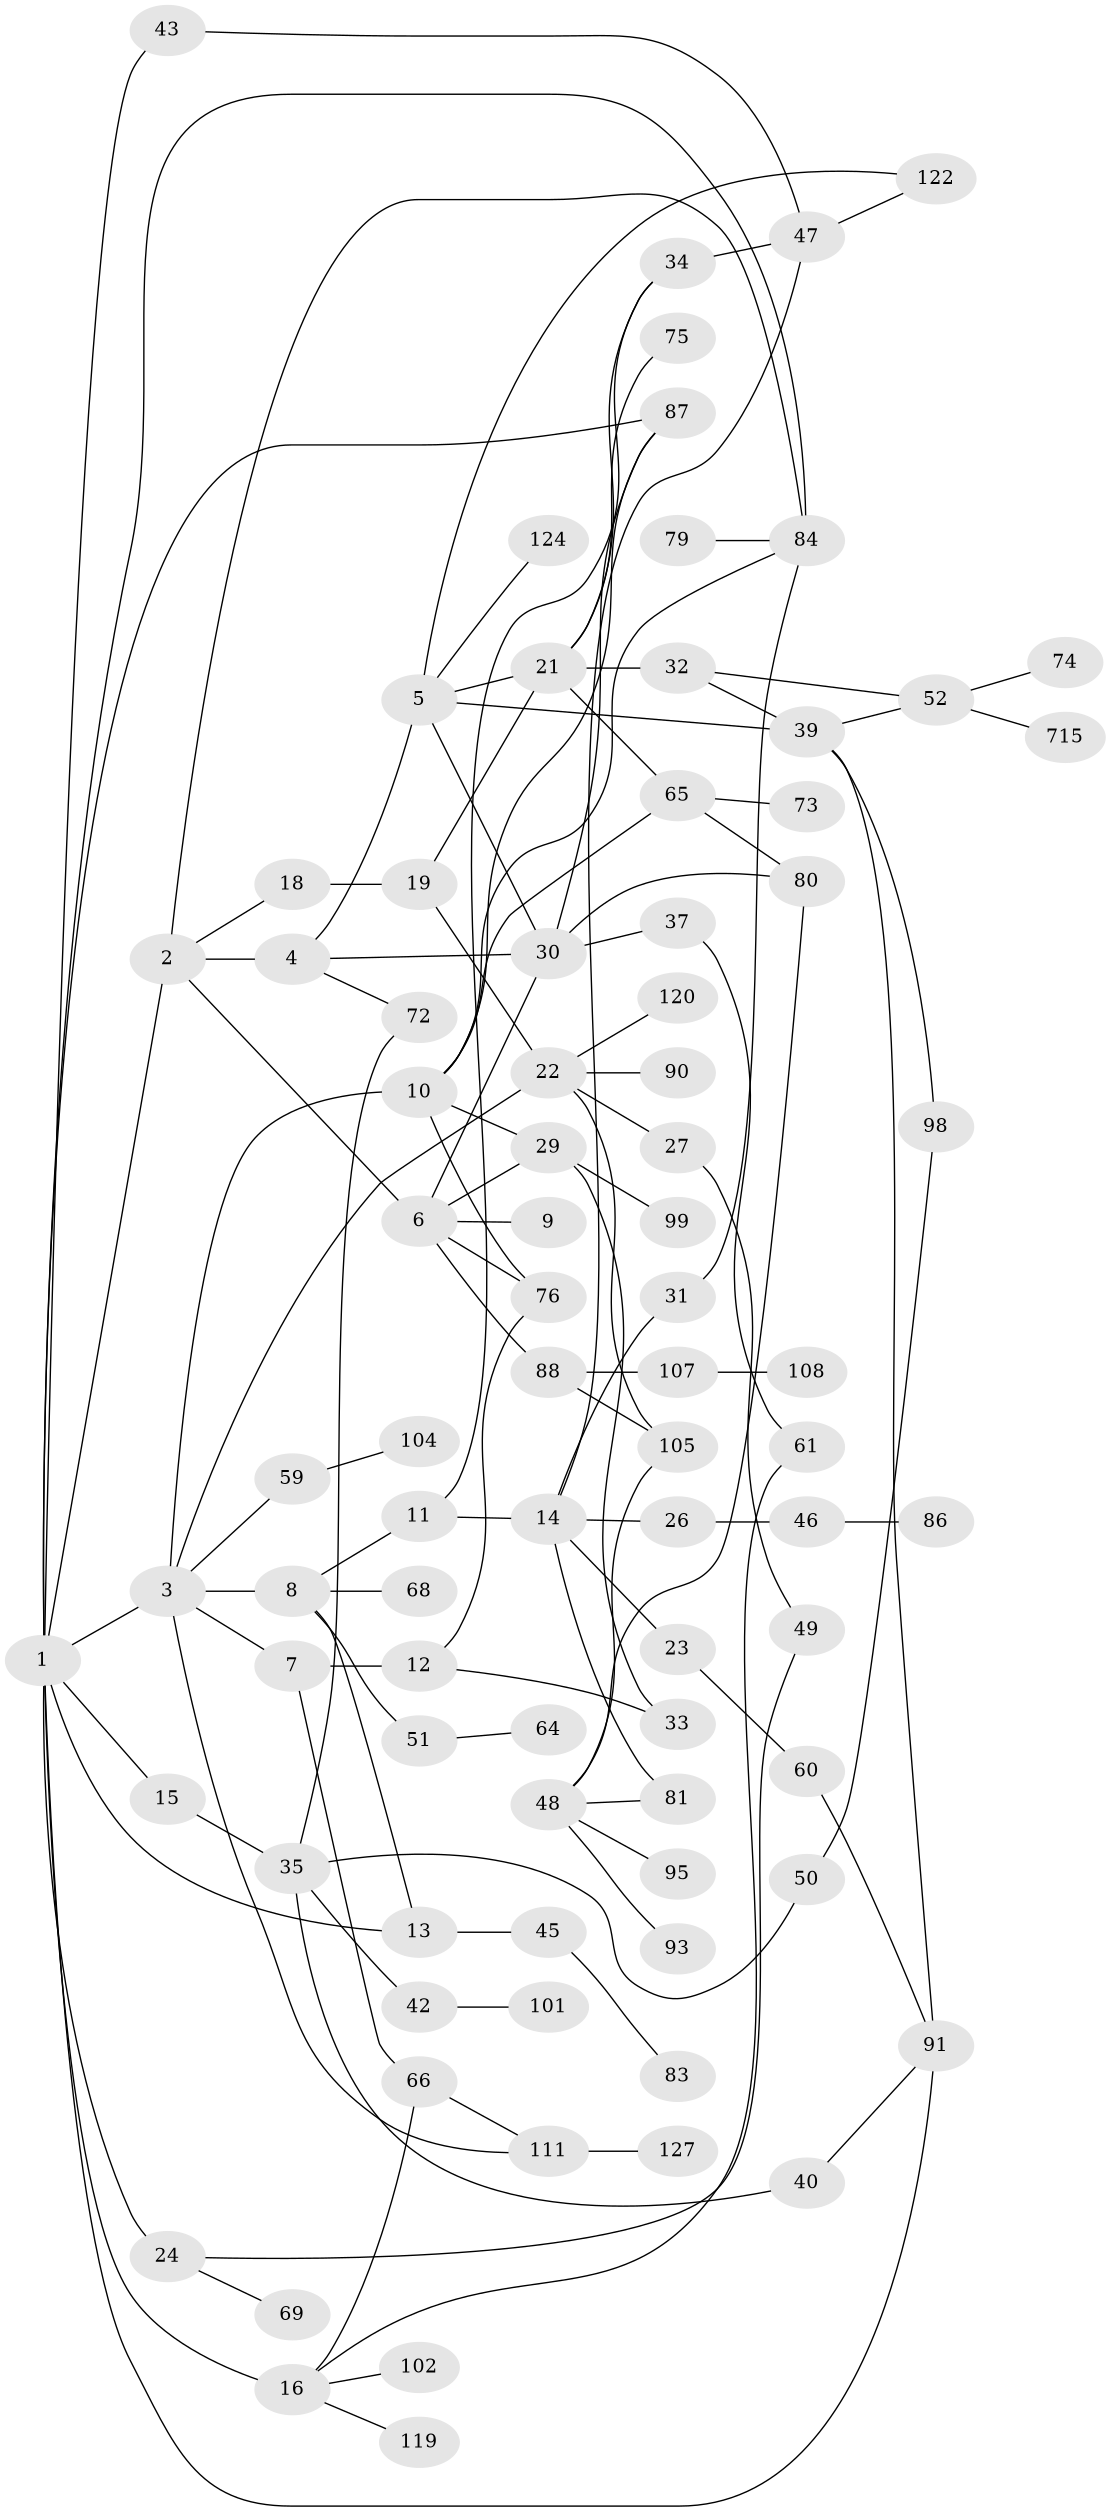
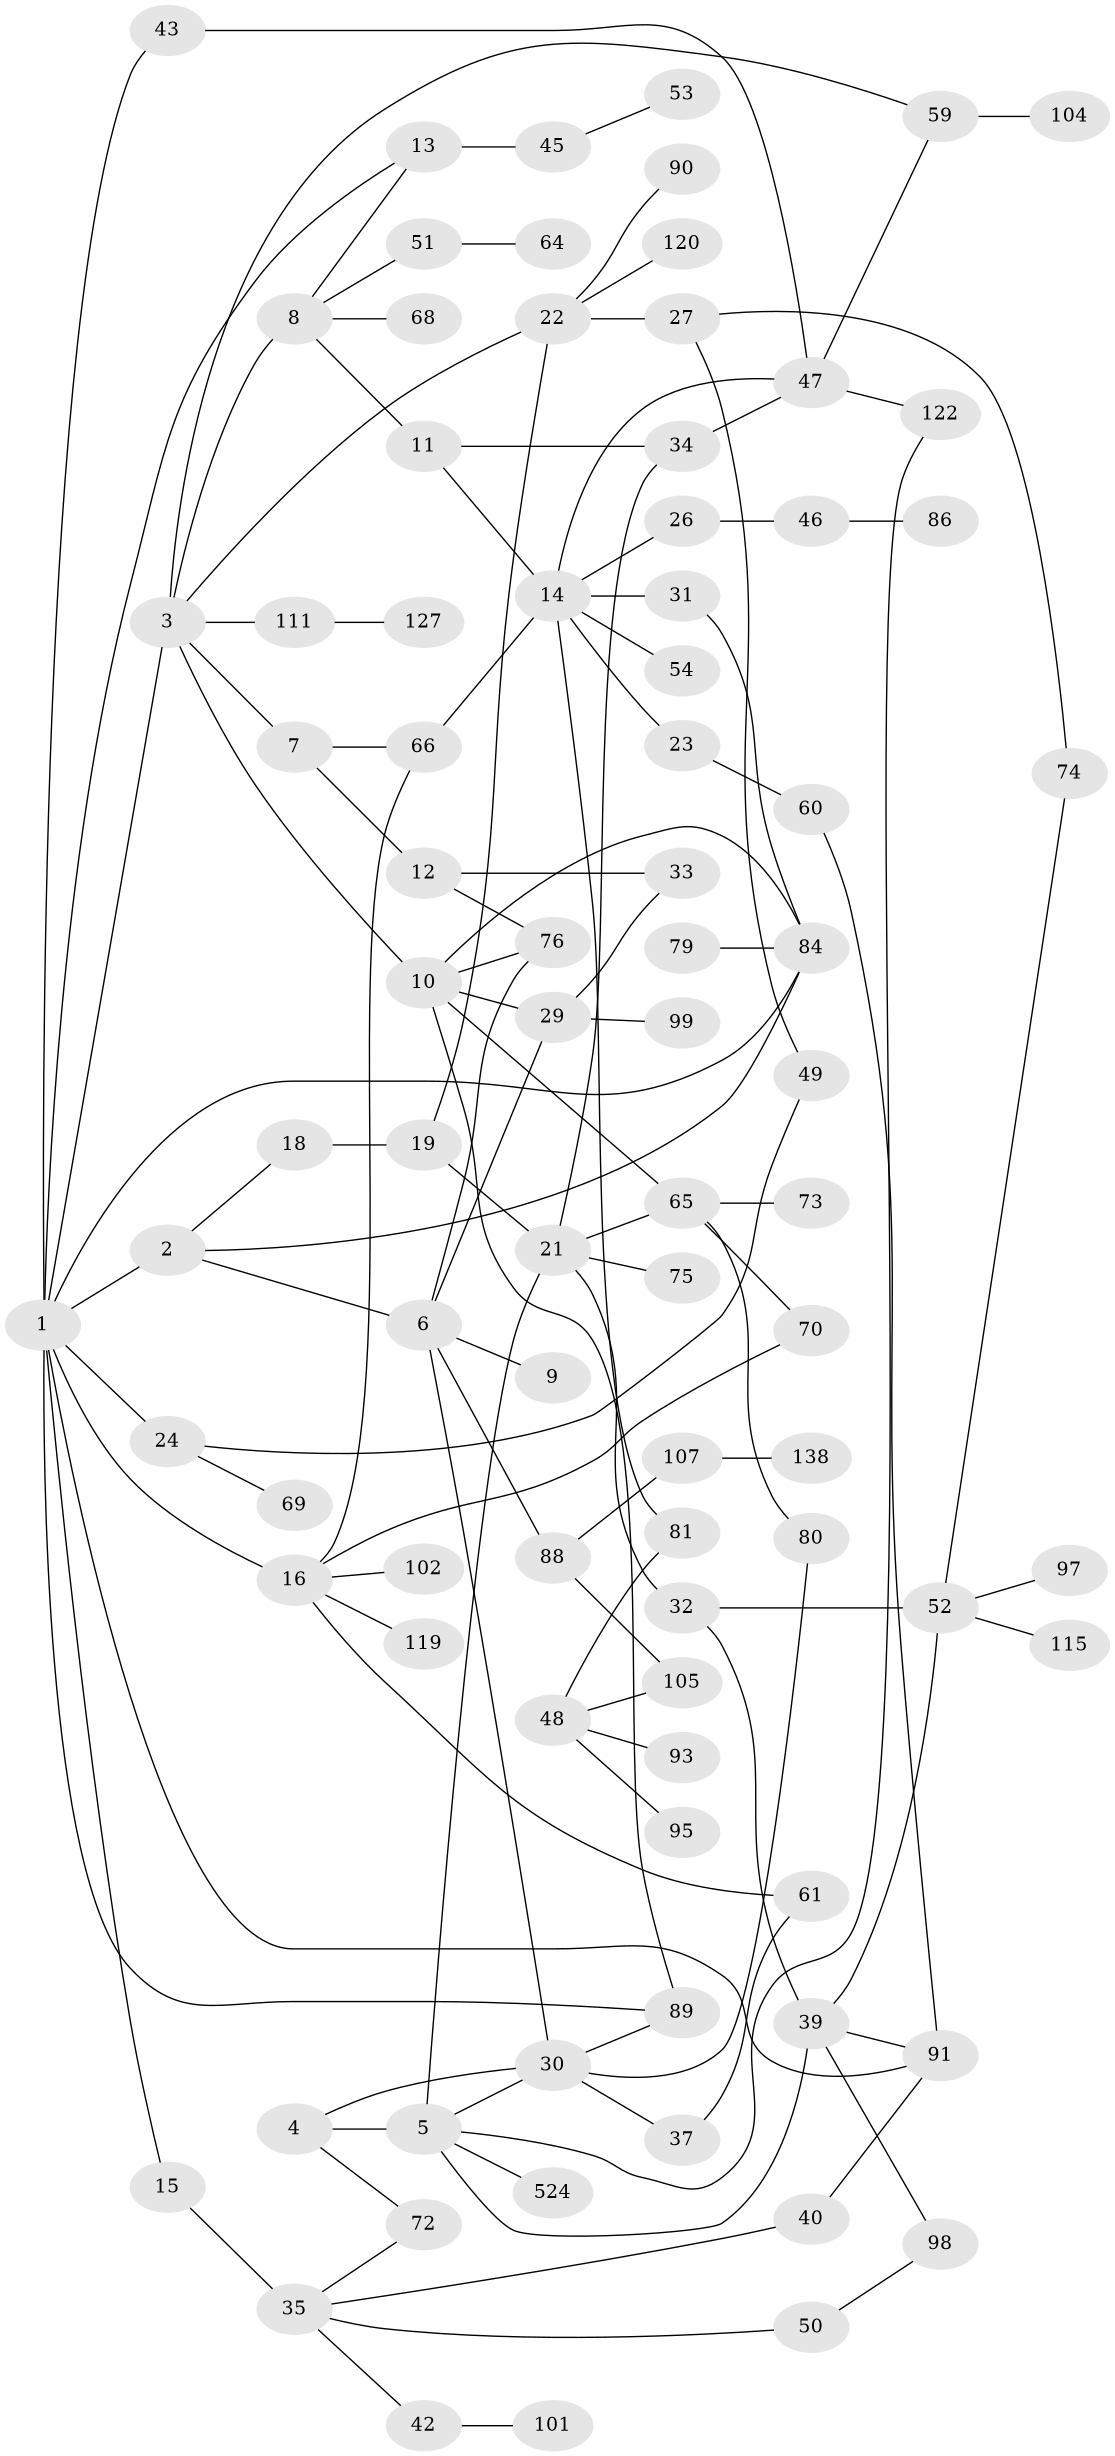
edge "59" -- "47": added
node "87": label "87" -> "89"
edge "27" -- "74": added
node "124": label "124" -> "524"
node "54": added
node "715": label "715" -> "115"
edge "2" -- "4": removed
edge "22" -- "105": removed
edge "80" -- "48": removed
node "70": added
node "108": label "108" -> "138"
node "97": added
node "83": label "83" -> "53"
edge "66" -- "111": now "66" -- "14"
